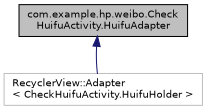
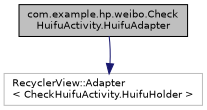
edge "RecyclerView::Adapter < CheckHuifuActivity.HuifuHolder >" -> "com.example.hp.weibo.Check HuifuActivity.HuifuAdapter": reversed
